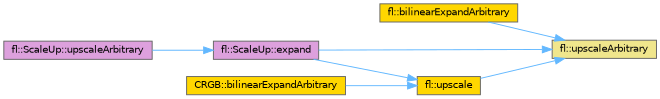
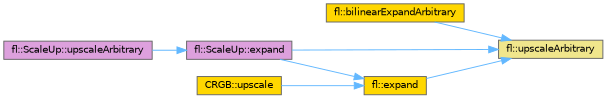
node "CRGB::bilinearExpandArbitrary": label "CRGB::bilinearExpandArbitrary" -> "CRGB::upscale"
node "fl::upscale": label "fl::upscale" -> "fl::expand"
